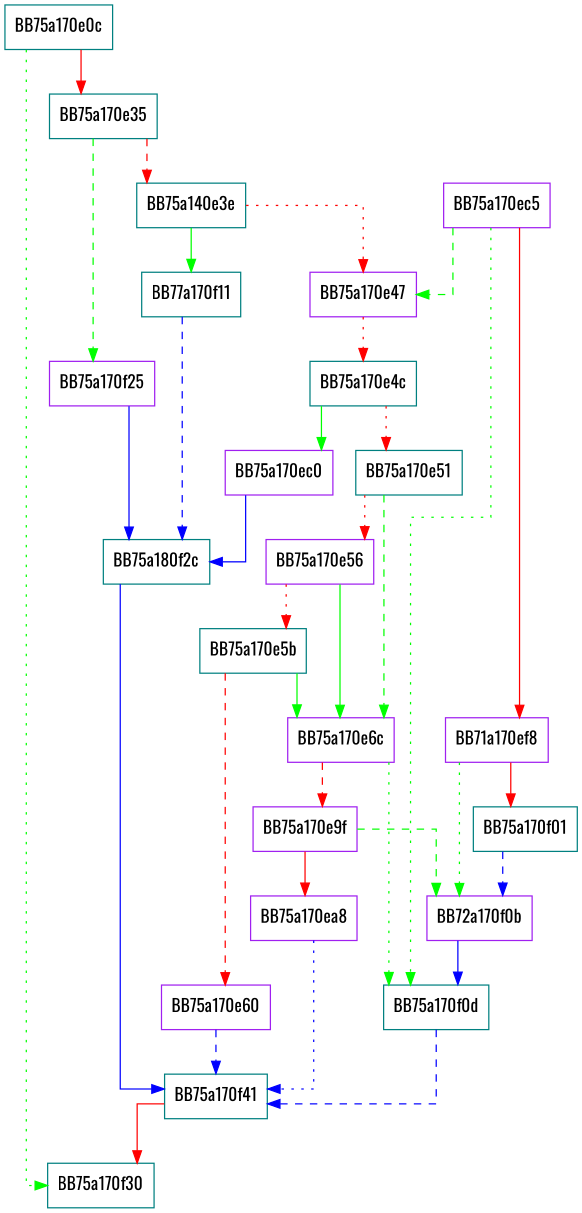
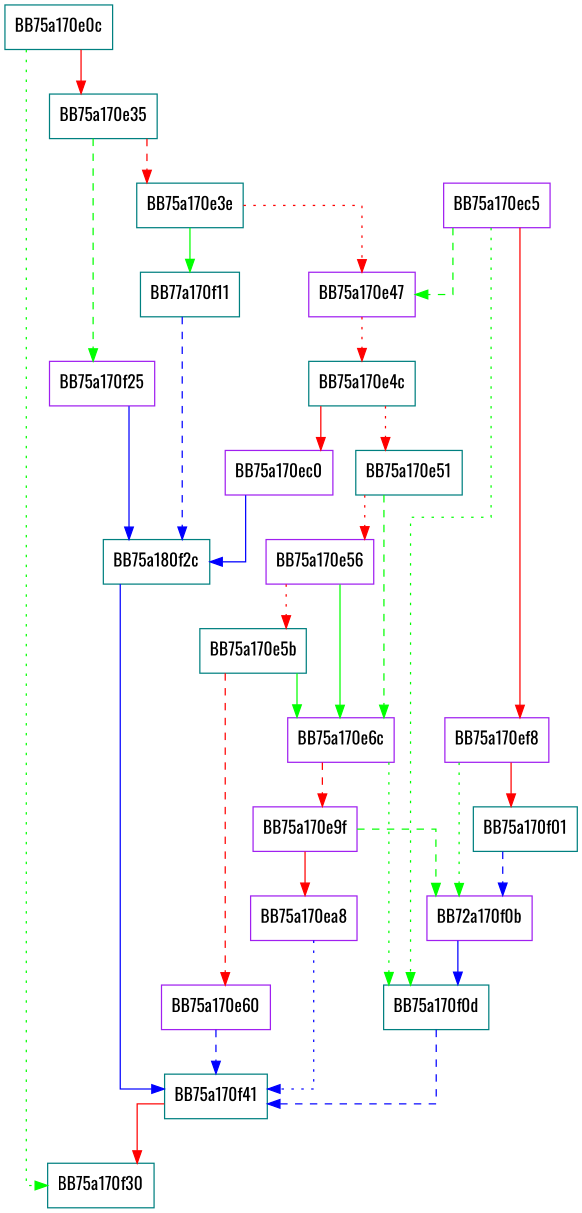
node "BB75a140e3e": label "BB75a140e3e" -> "BB75a170e3e"
edge "BB75a170e4c" -> "BB75a170ec0": color green -> red
node "BB71a170ef8": label "BB71a170ef8" -> "BB75a170ef8"
